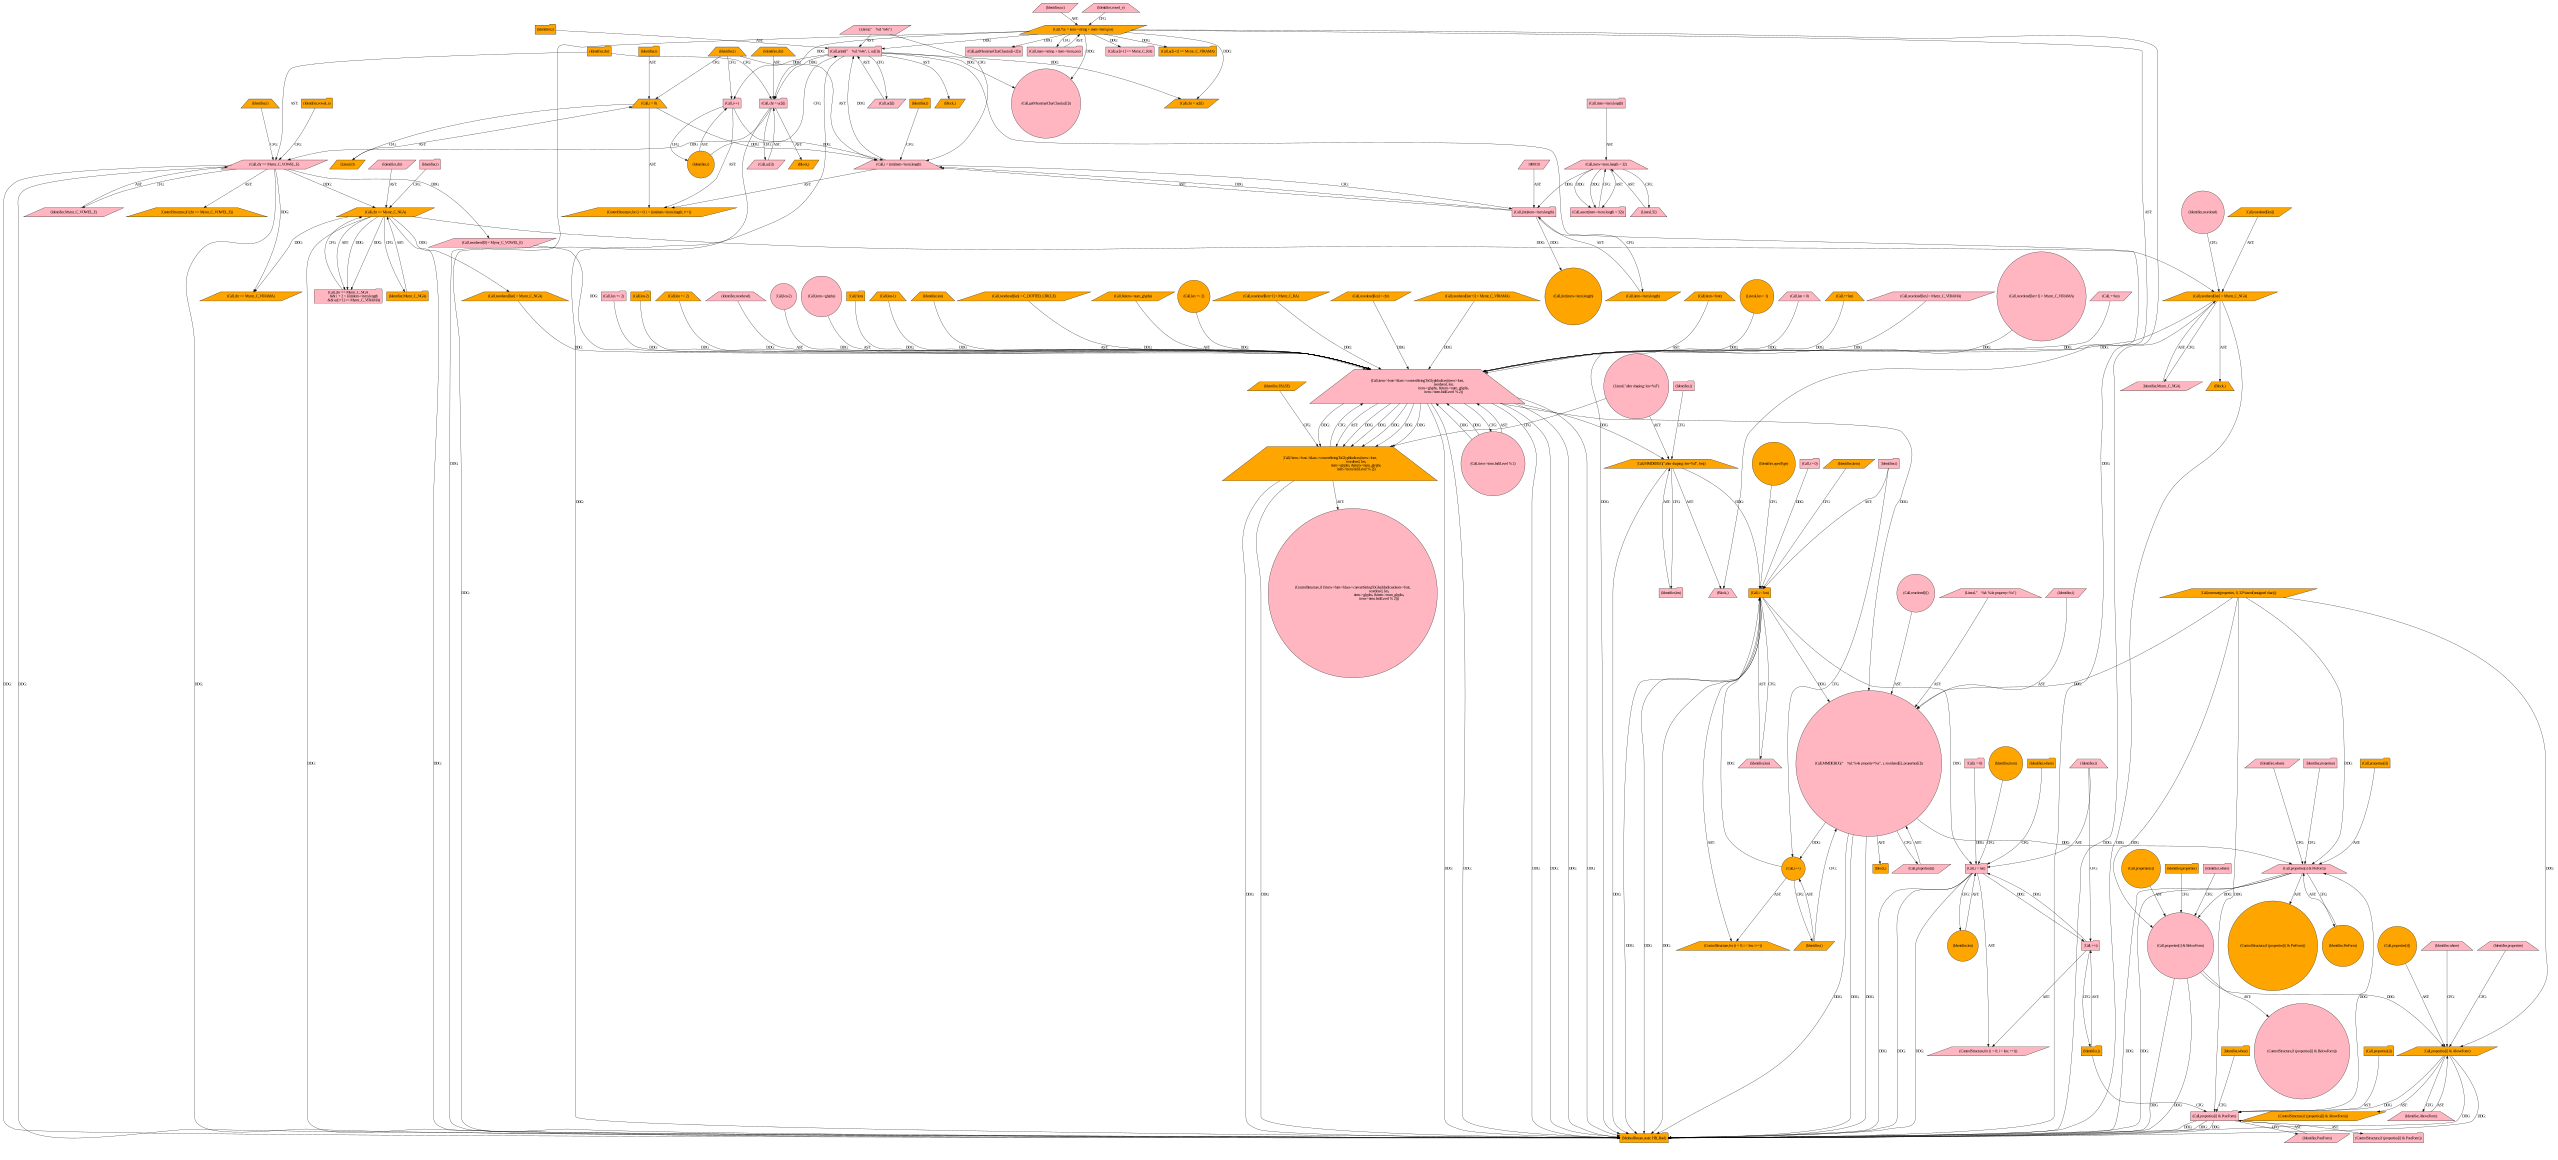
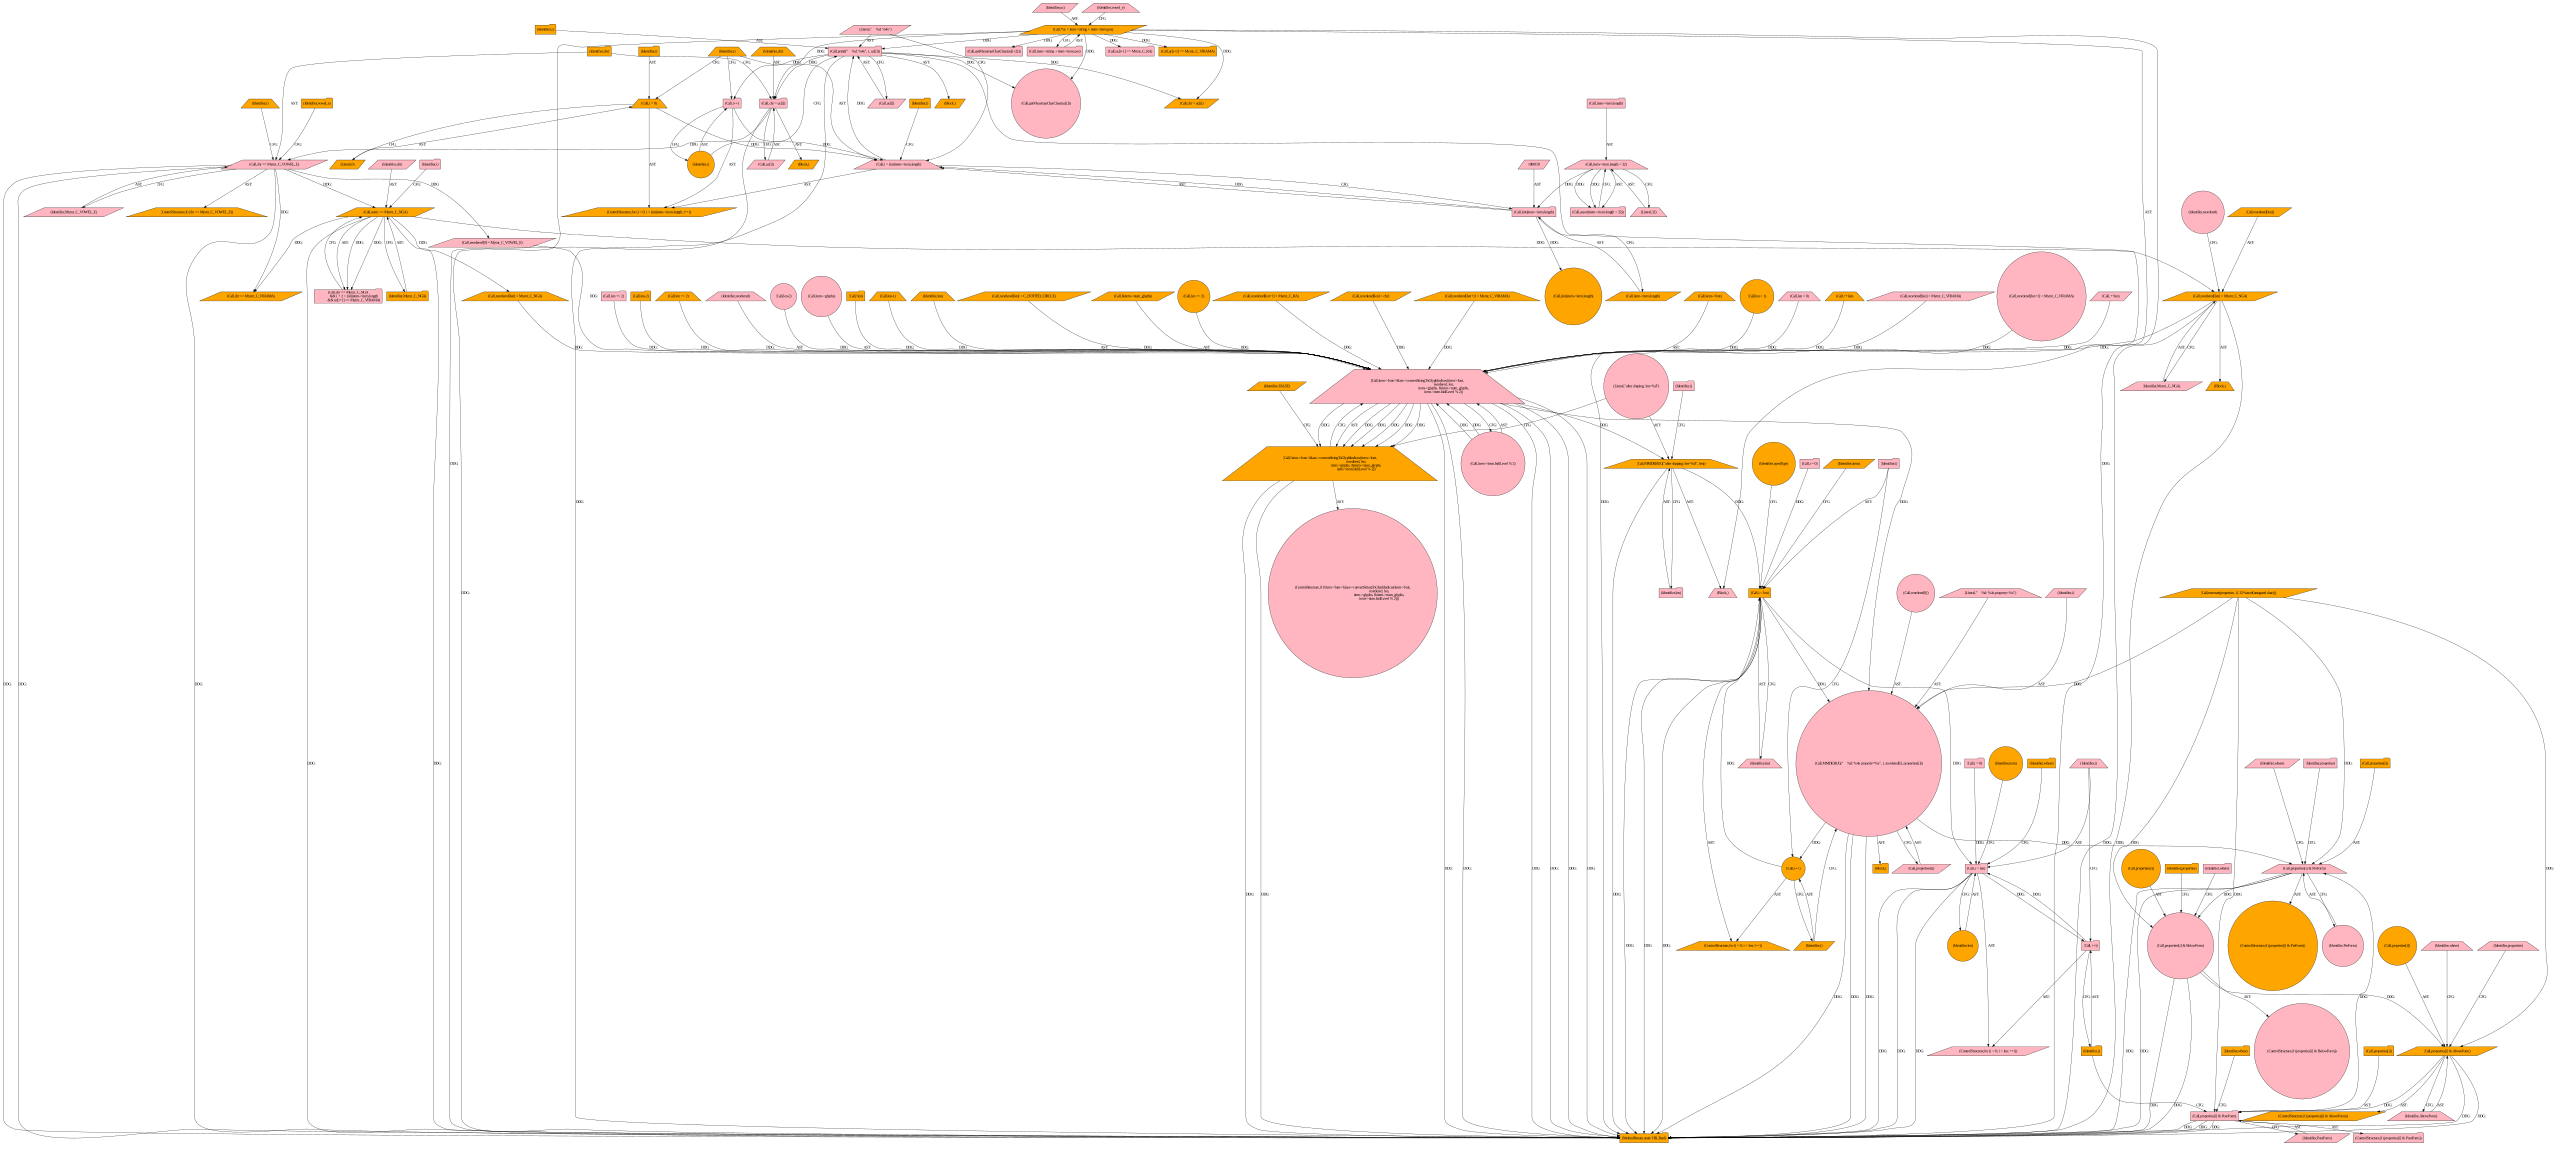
node "(Call,chr == Mymr_C_NGA)": label "(Call,chr == Mymr_C_NGA)" -> "(Call,static == Mymr_C_NGA)"
node "(Literal,len = 1)": label "(Literal,len = 1)" -> "(Call,len = 1)"
node "(Identifier,PreForm)": fillcolor orange -> lightpink
